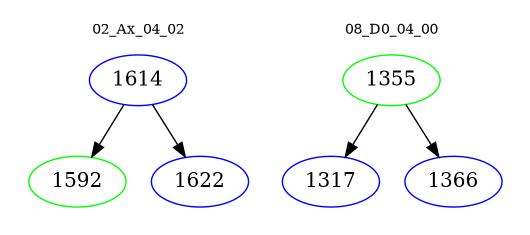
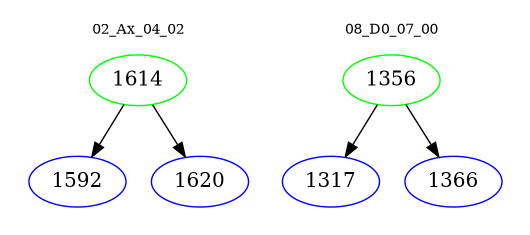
cluster "08_D0_04_00": label "08_D0_04_00" -> "08_D0_07_00"
node "1614": color blue -> green
node "1355": label "1355" -> "1356"
node "1592": color green -> blue
node "1622": label "1622" -> "1620"
